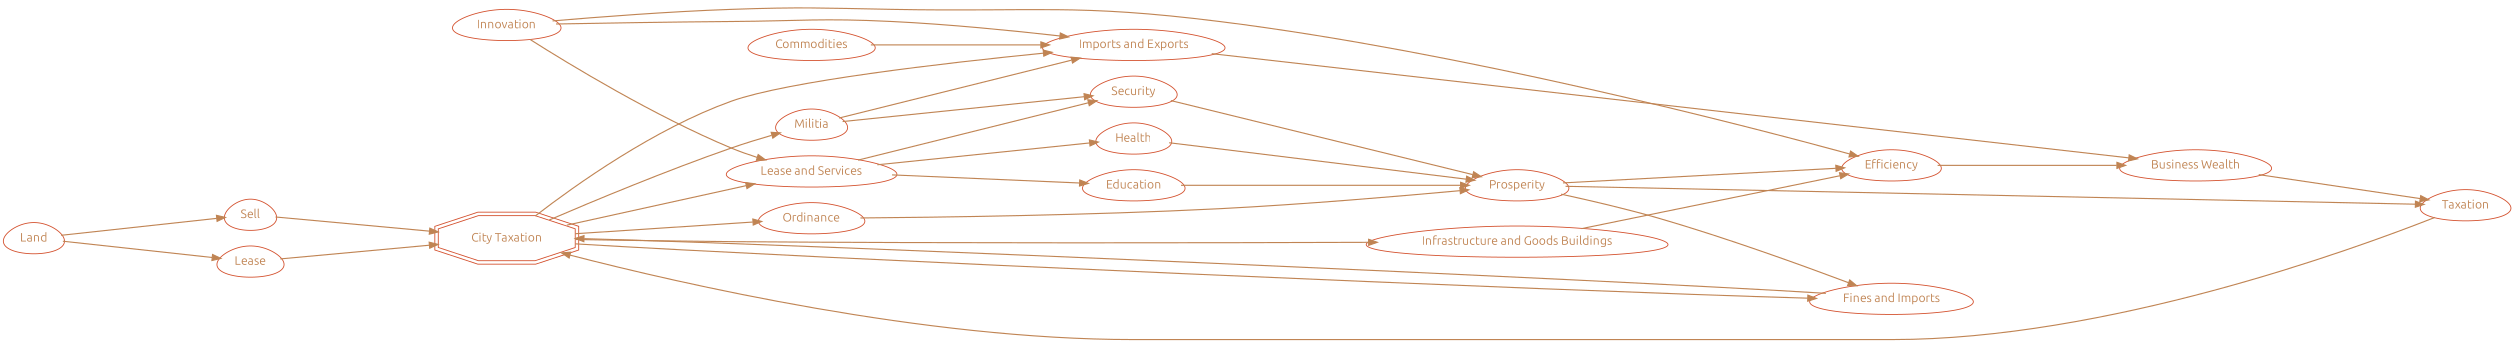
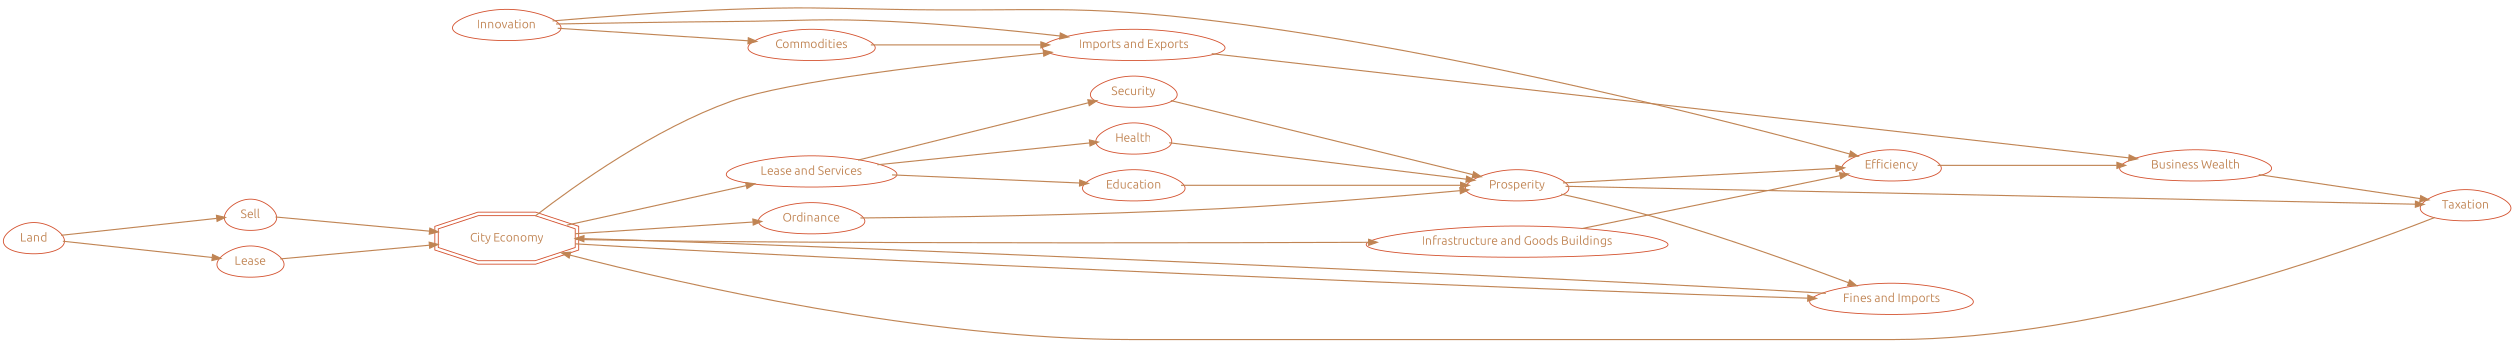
edge "Innovation" -> "Lease and Services": now "Innovation" -> "Commodities"
node "Militia": removed
node "City Taxation": label "City Taxation" -> "City Economy"
